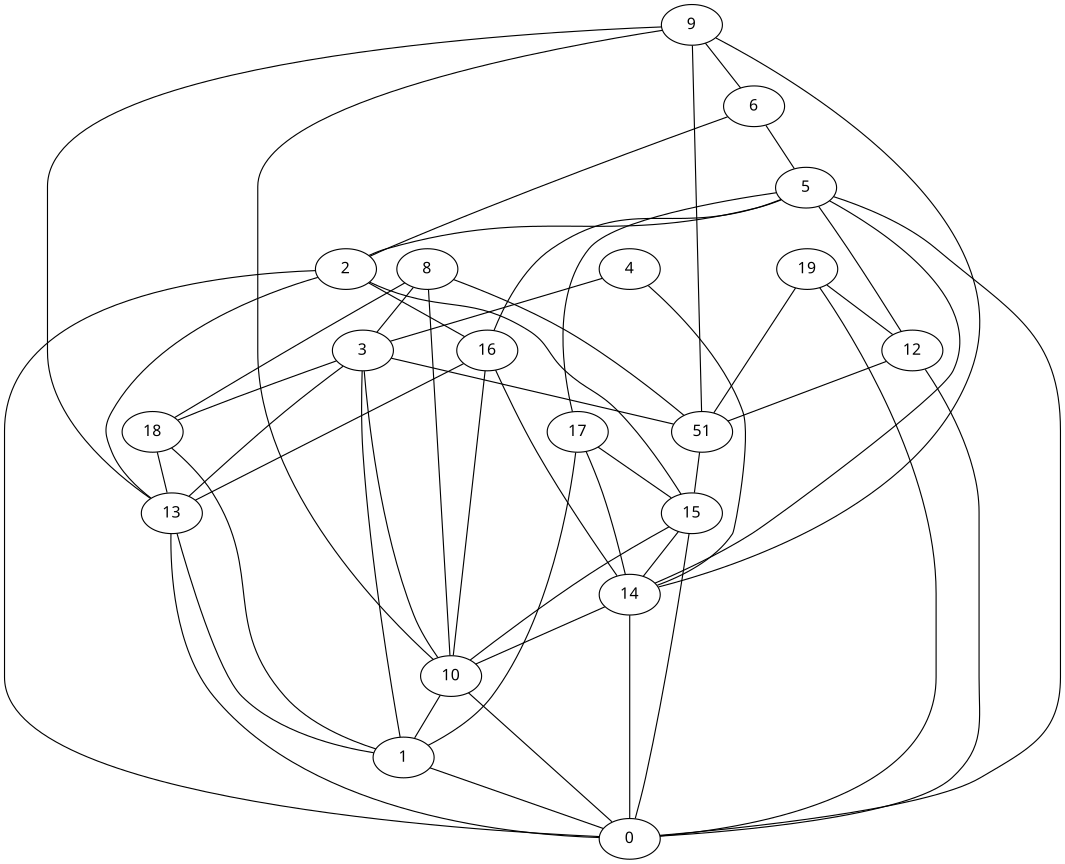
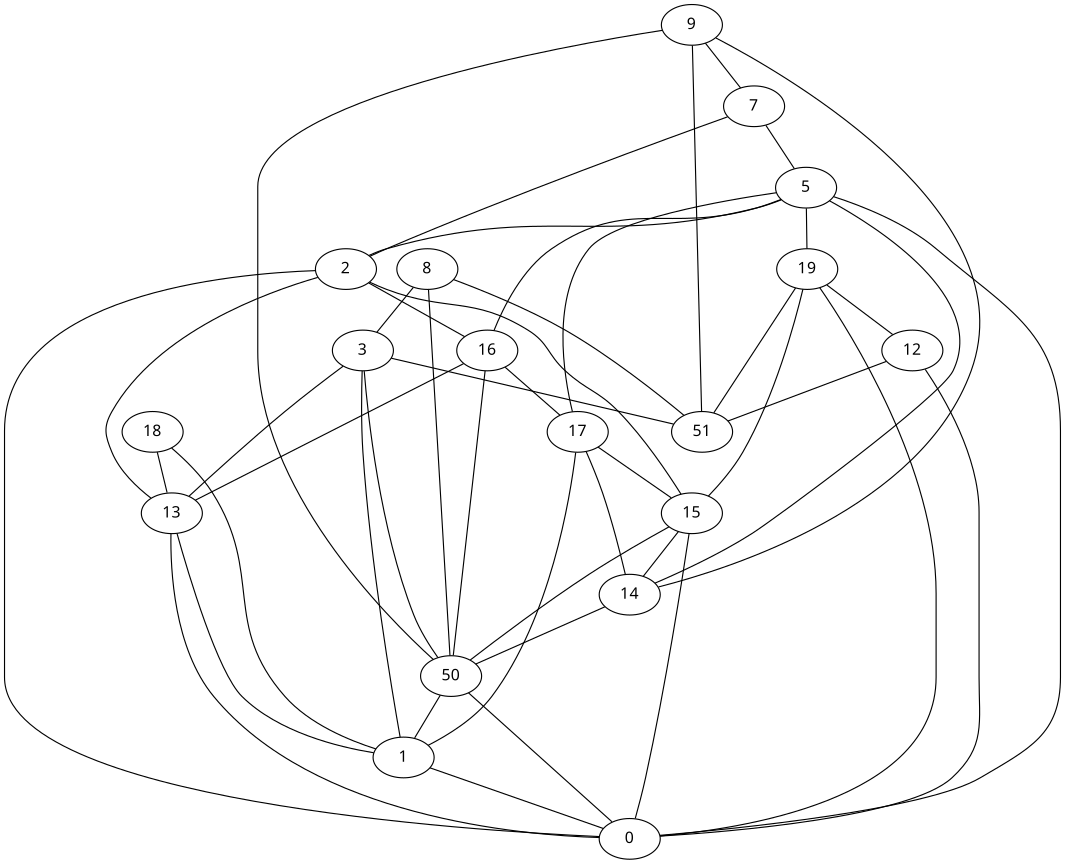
edge "9" -- "13": removed
node "6": label "6" -> "7"
edge "5" -- "12": now "5" -- "19"
node "4": removed
edge "8" -- "18": removed
edge "3" -- "18": removed
edge "51" -- "15": now "19" -- "15"
edge "16" -- "14": now "16" -- "17"
node "10": label "10" -> "50"
edge "14" -- "0": removed
